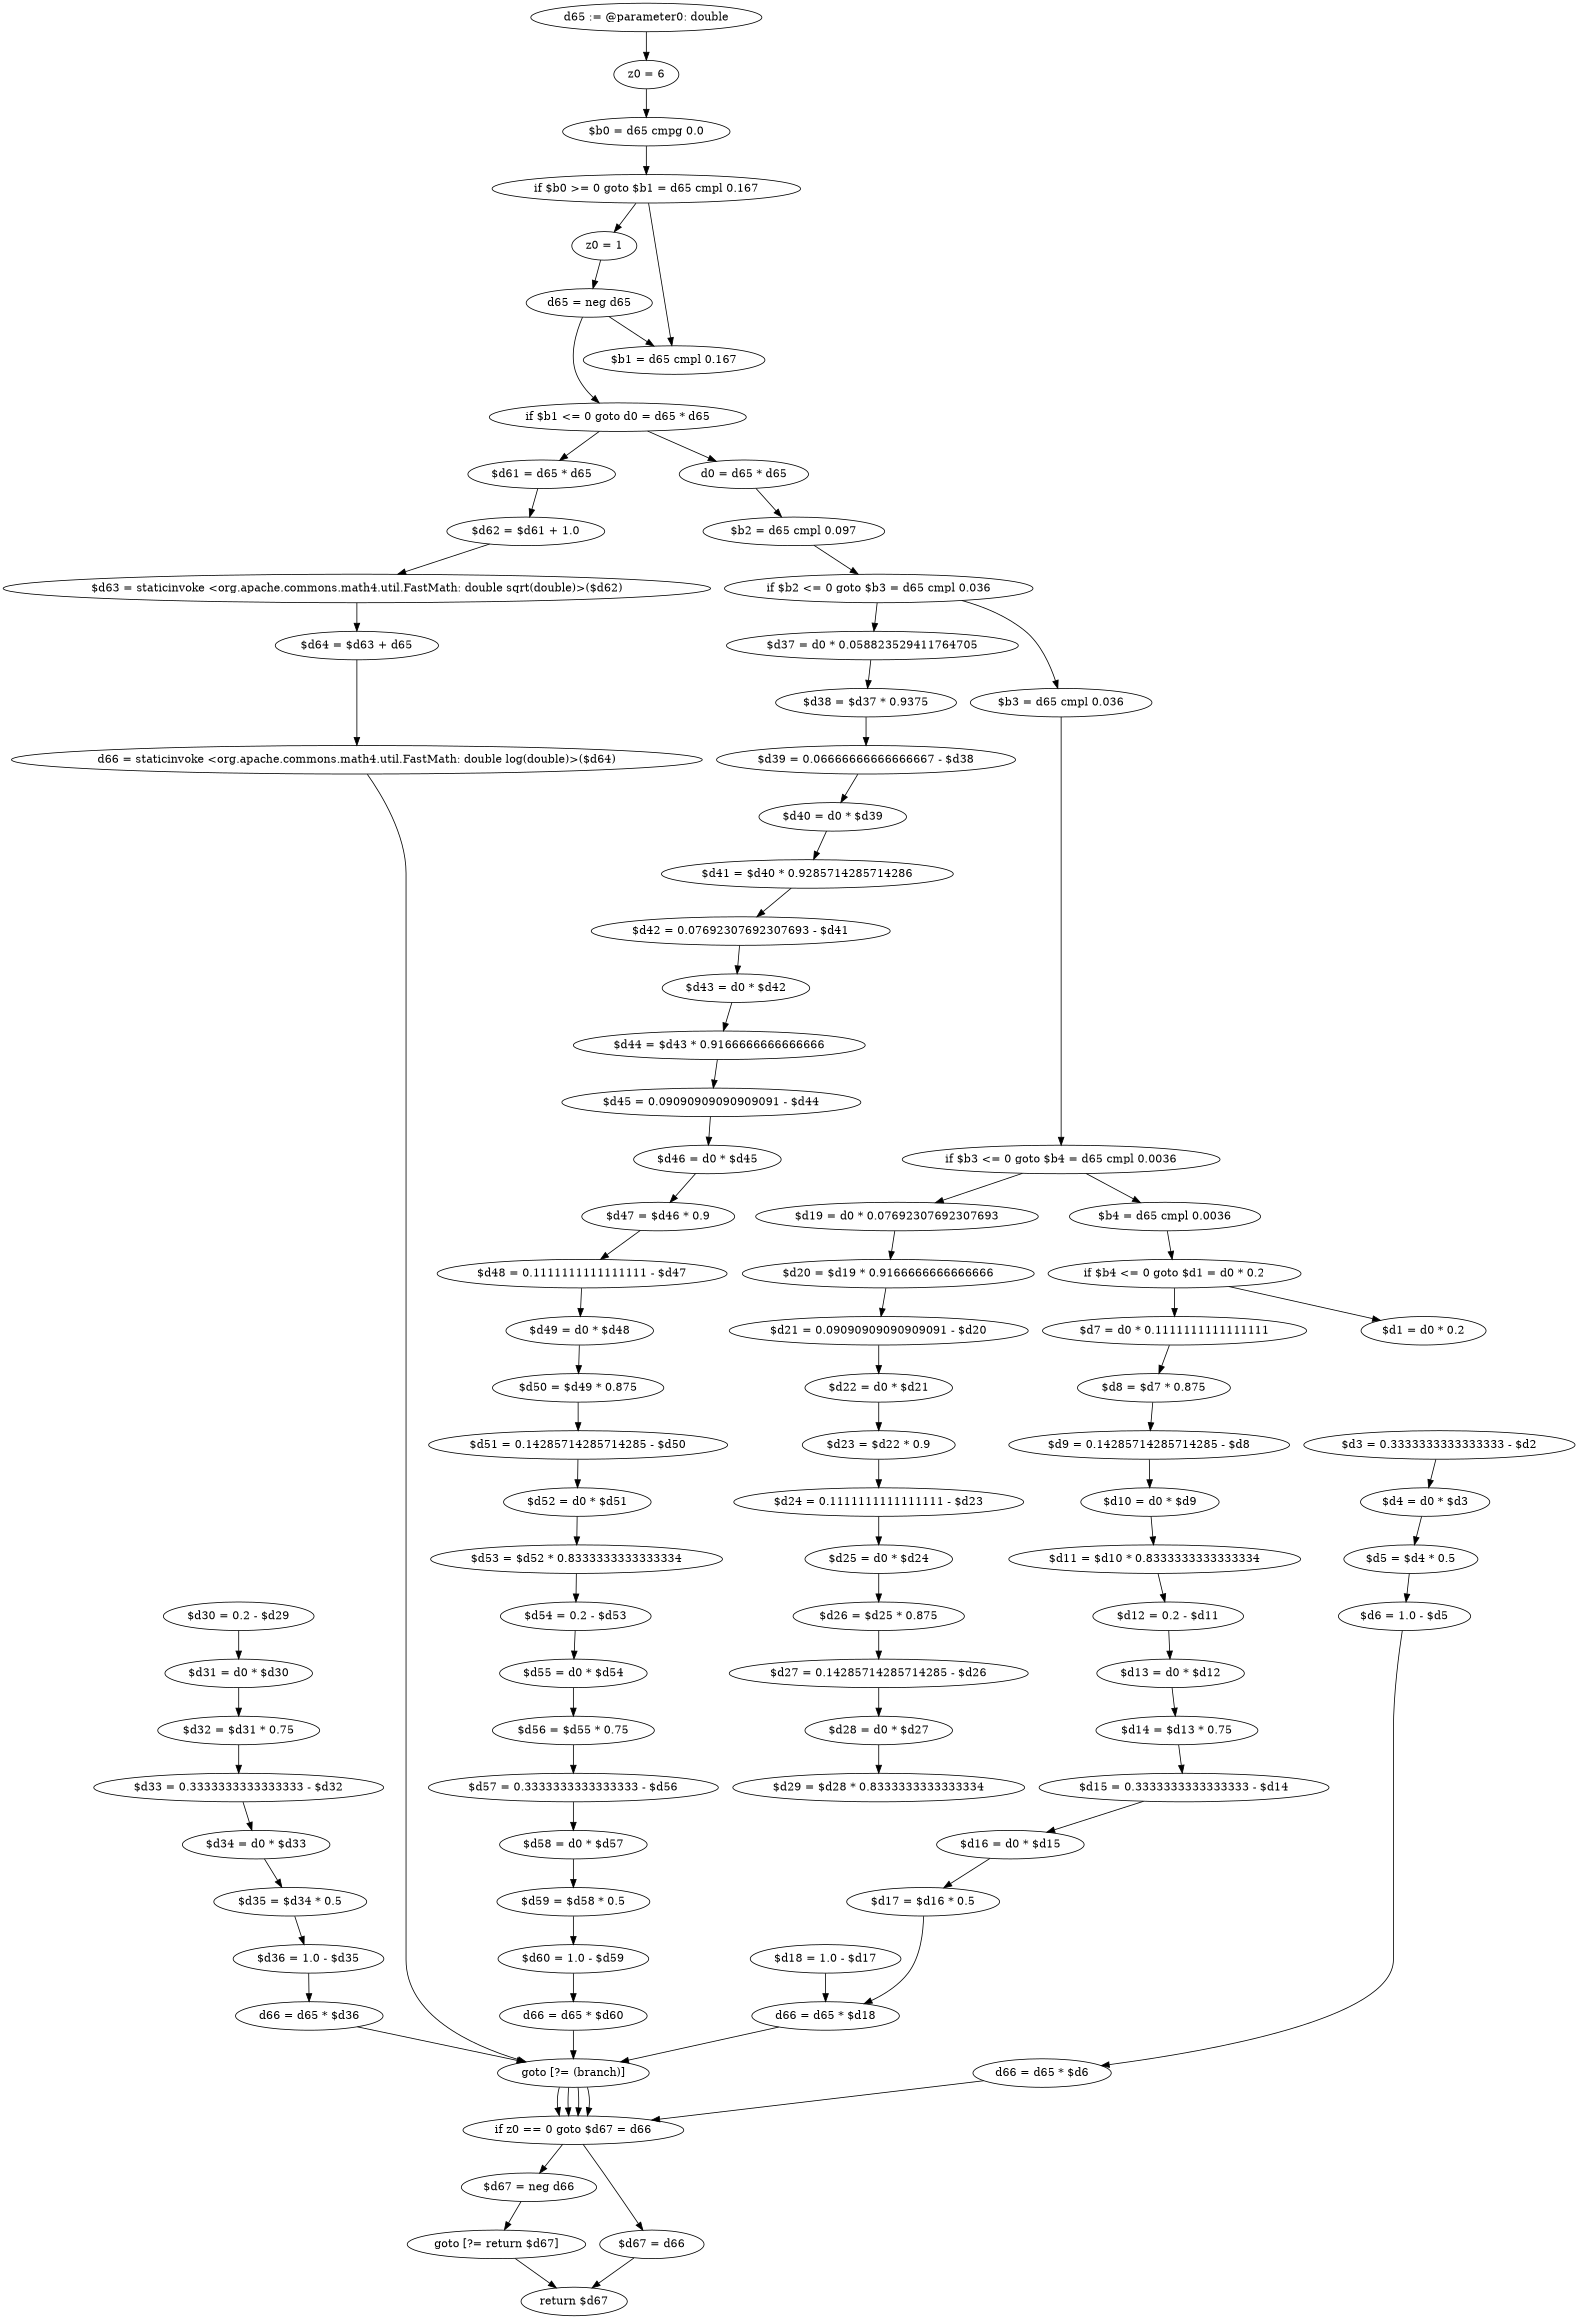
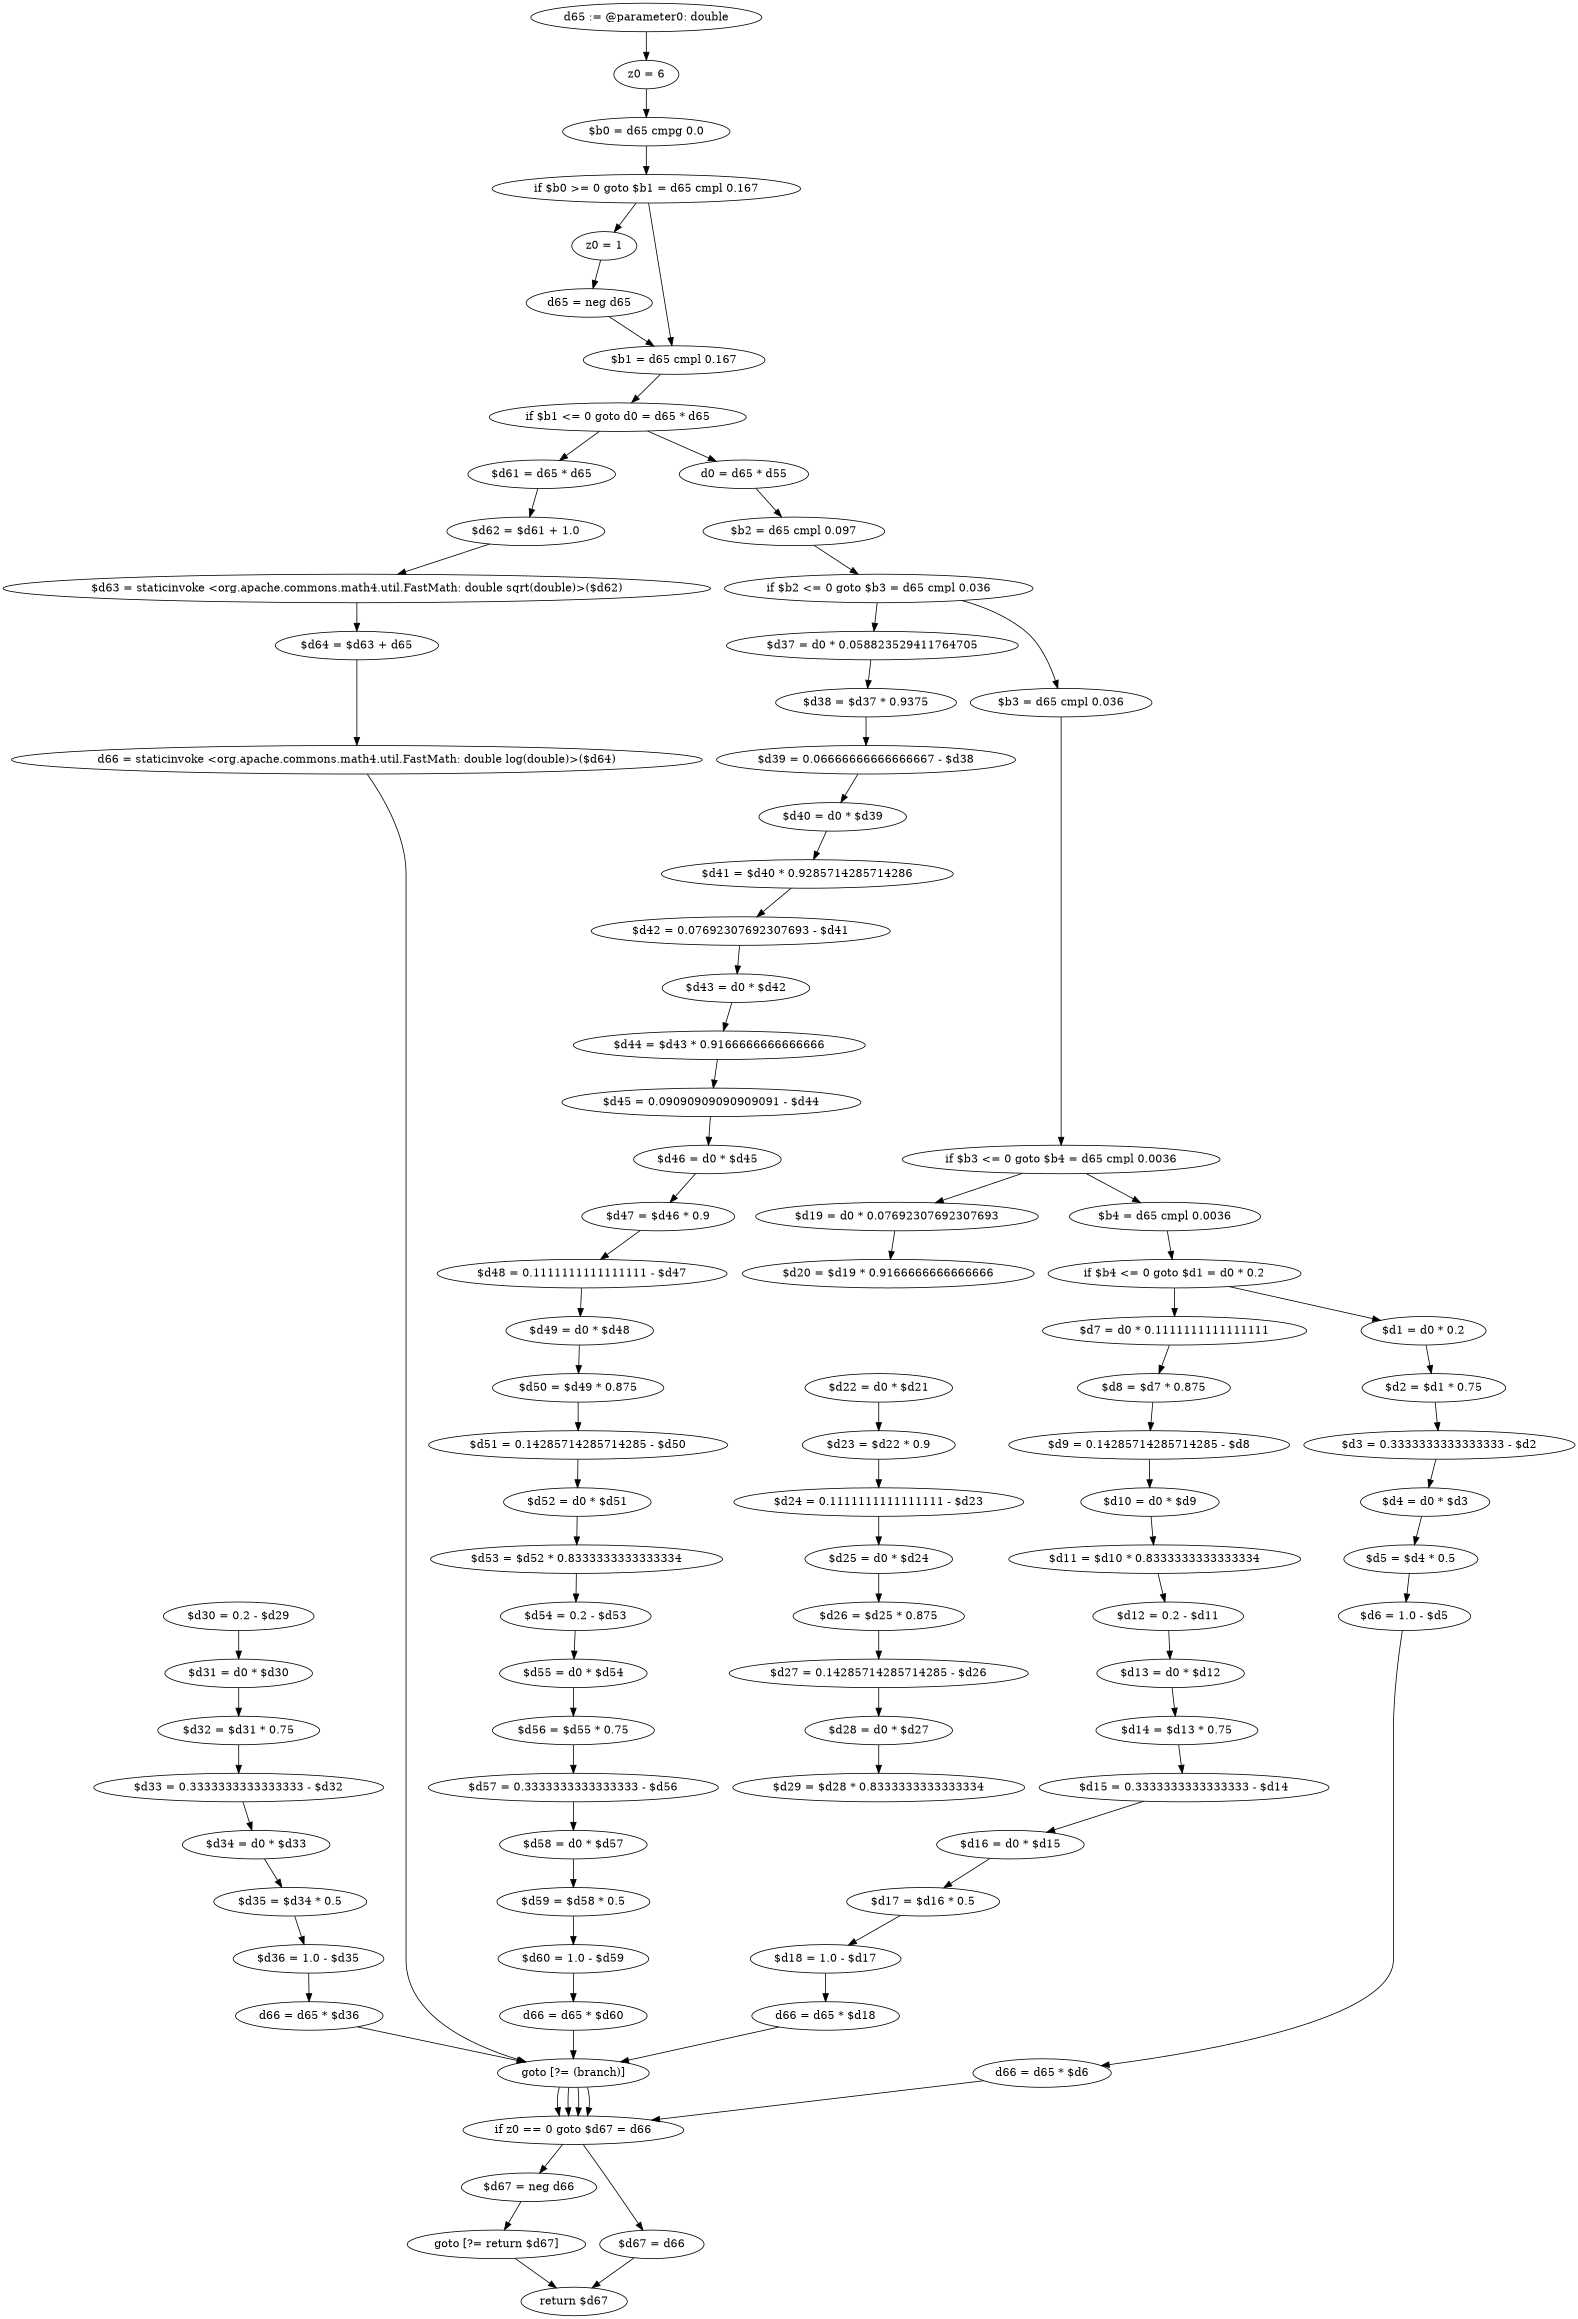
edge "d65 = neg d65" -> "if $b1 <= 0 goto d0 = d65 * d65": now "$b1 = d65 cmpl 0.167" -> "if $b1 <= 0 goto d0 = d65 * d65"
node "d0 = d65 * d65": label "d0 = d65 * d65" -> "d0 = d65 * d55"
node "$d21 = 0.09090909090909091 - $d20": removed
node "$d2 = $d1 * 0.75": added
edge "$d17 = $d16 * 0.5" -> "d66 = d65 * $d18": now "$d17 = $d16 * 0.5" -> "$d18 = 1.0 - $d17"
